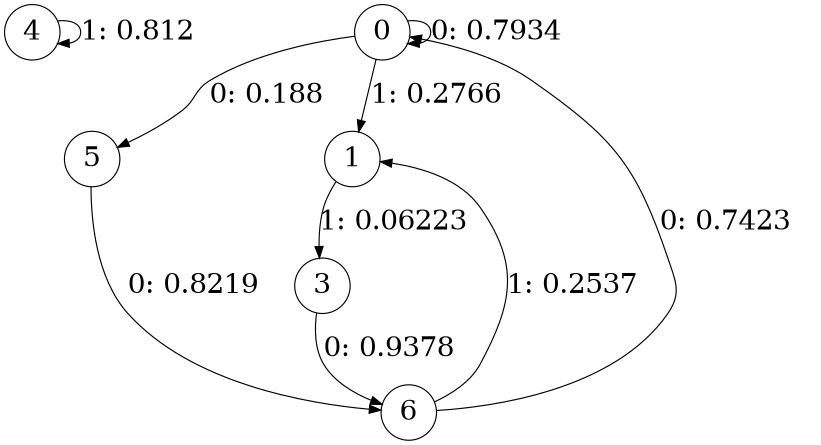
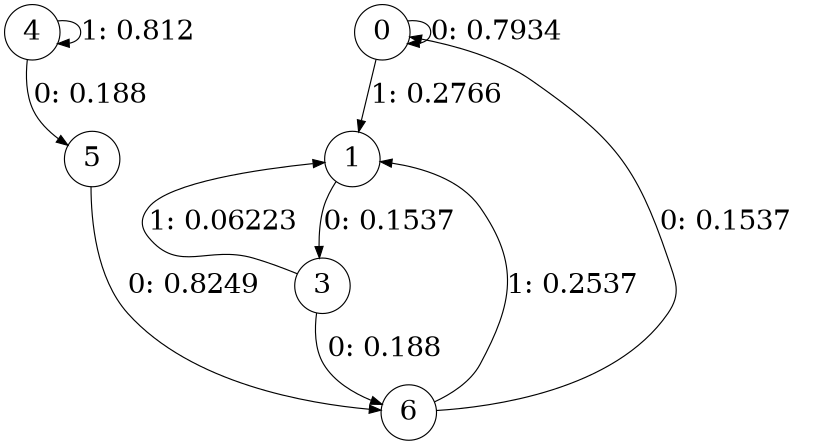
edge "0" -> "5": now "4" -> "5"
edge "3" -> "1": added, label "1: 0.06223"
edge "1" -> "3": label "1: 0.06223  " -> "0: 0.1537   "
edge "6" -> "0": label "0: 0.7423   " -> "0: 0.1537   "
edge "5" -> "6": label "0: 0.8219   " -> "0: 0.8249   "
edge "3" -> "6": label "0: 0.9378   " -> "0: 0.188    "
